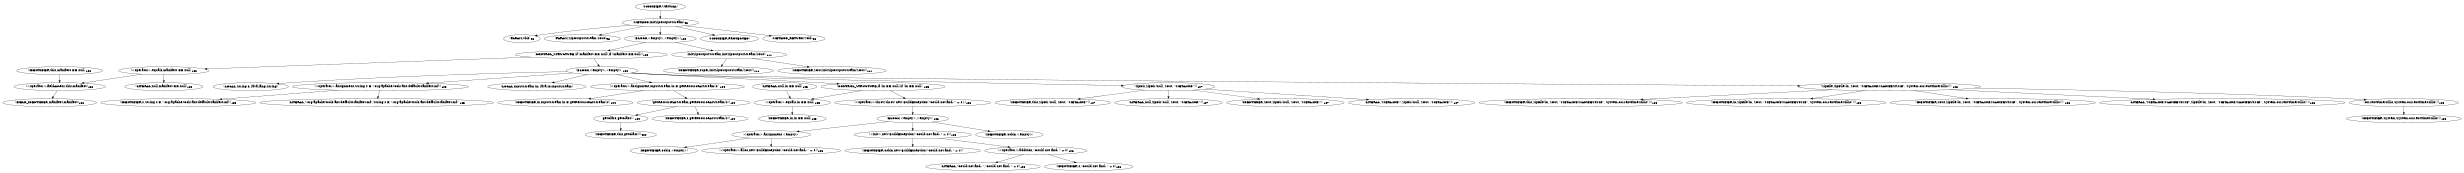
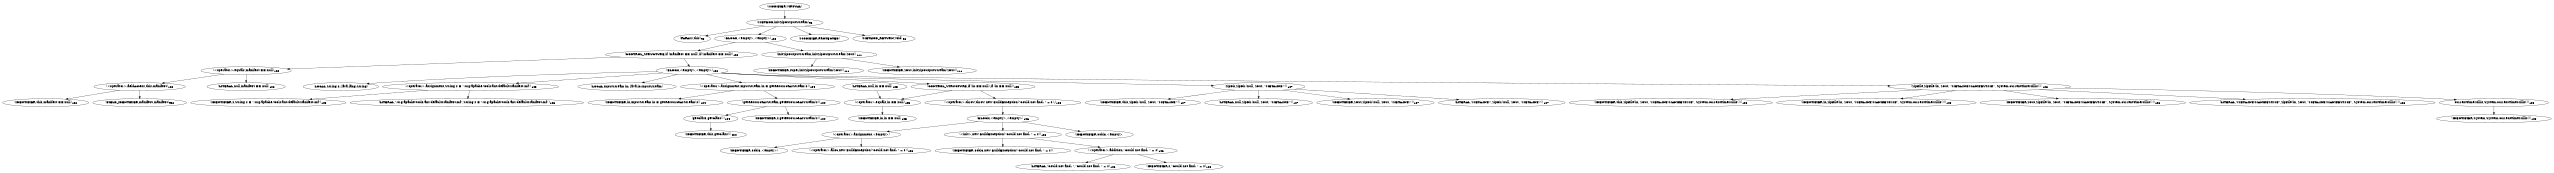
node "(PARAM,ZipOutputStream zOut)": removed
edge "(IDENTIFIER,this,manifest == null)" -> "(<operator>.fieldAccess,this.manifest)": reversed
node "(FIELD_IDENTIFIER,manifest,manifest)": text "102" -> "902"
